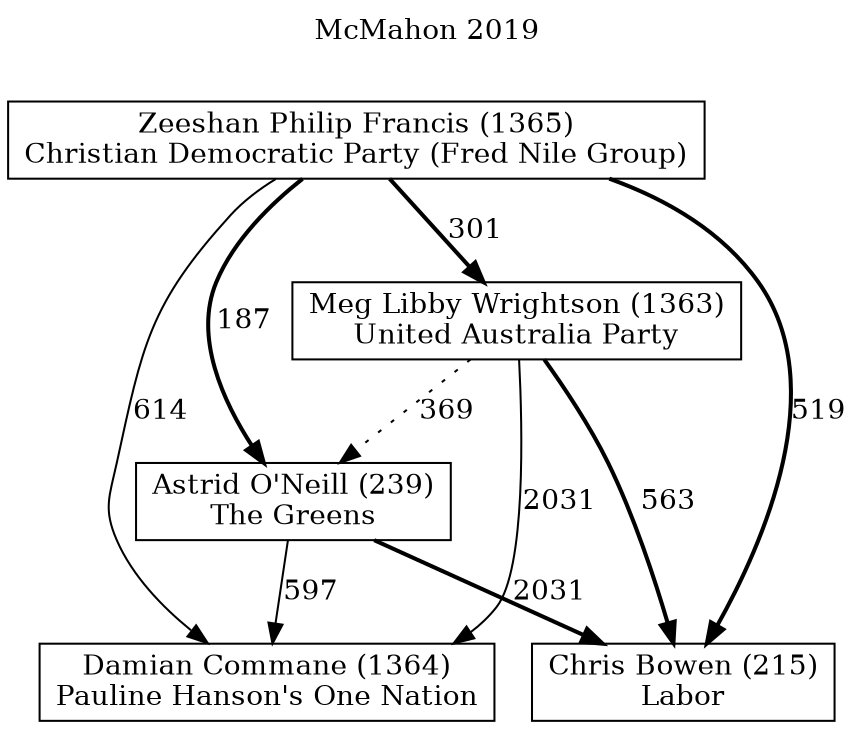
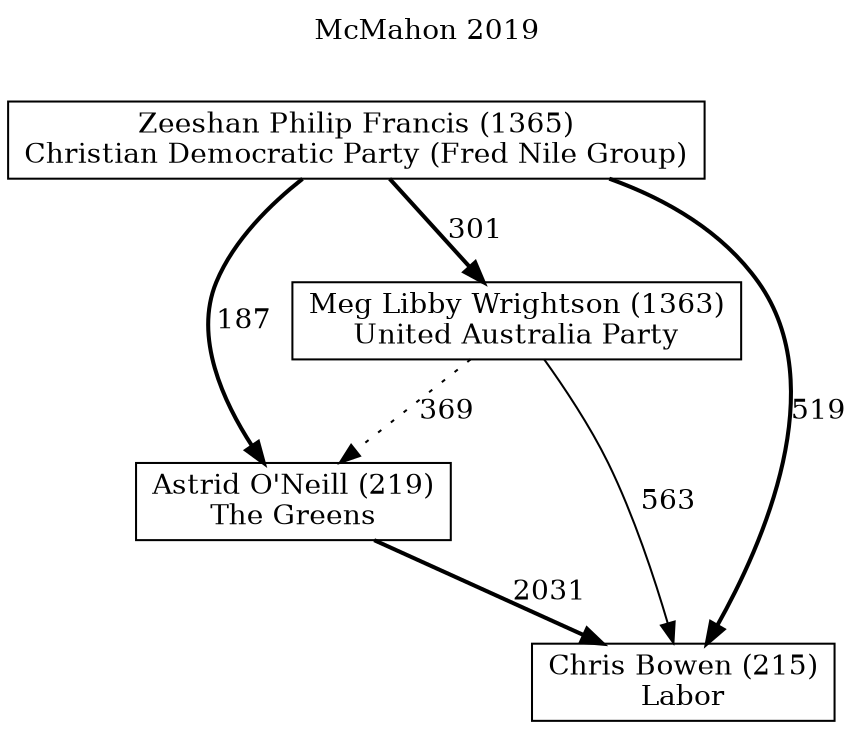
edge "Meg Libby Wrightson (1363) United Australia Party" -> "Chris Bowen (215) Labor": style bold -> solid
node "Astrid O'Neill (239) The Greens": label "Astrid O'Neill (239) The Greens" -> "Astrid O'Neill (219) The Greens"
node "Damian Commane (1364) Pauline Hanson's One Nation": removed
